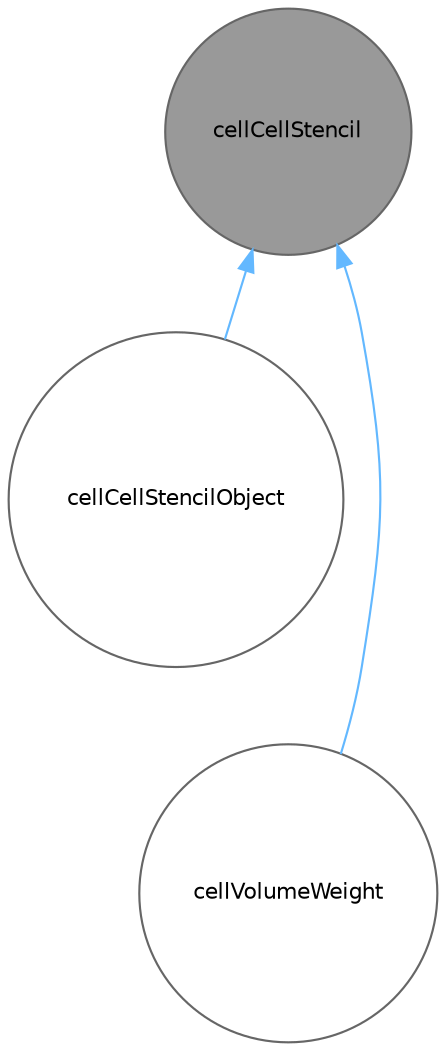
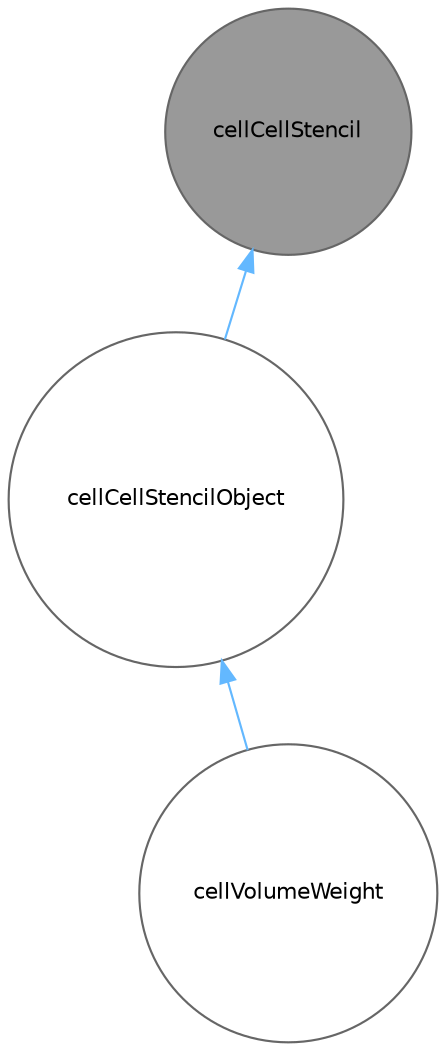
edge "cellVolumeWeight" -> "cellCellStencil": now "cellVolumeWeight" -> "cellCellStencilObject"
